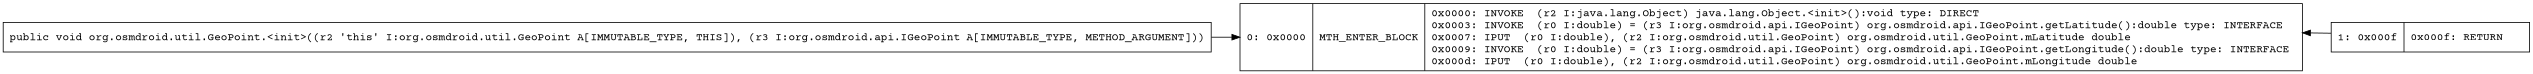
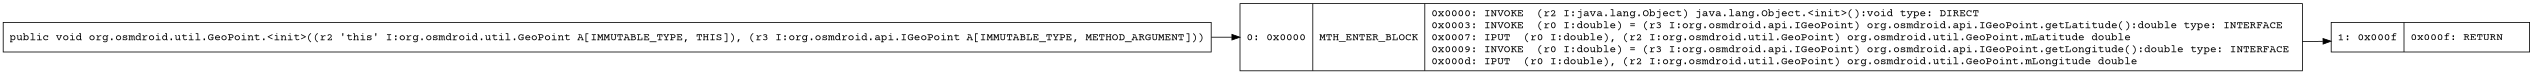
edge "1: 0x000f" -> "0: 0x0000": reversed
